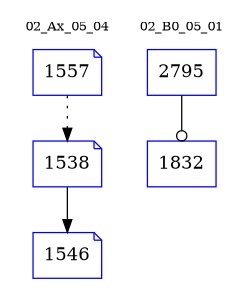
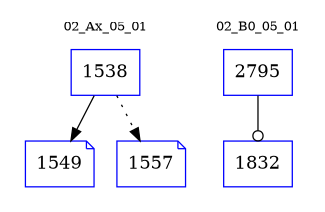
cluster "02_Ax_05_04": label "02_Ax_05_04" -> "02_Ax_05_01"
edge "1557" -> "1538": reversed
node "1538": shape note -> box
node "1546": label "1546" -> "1549"
